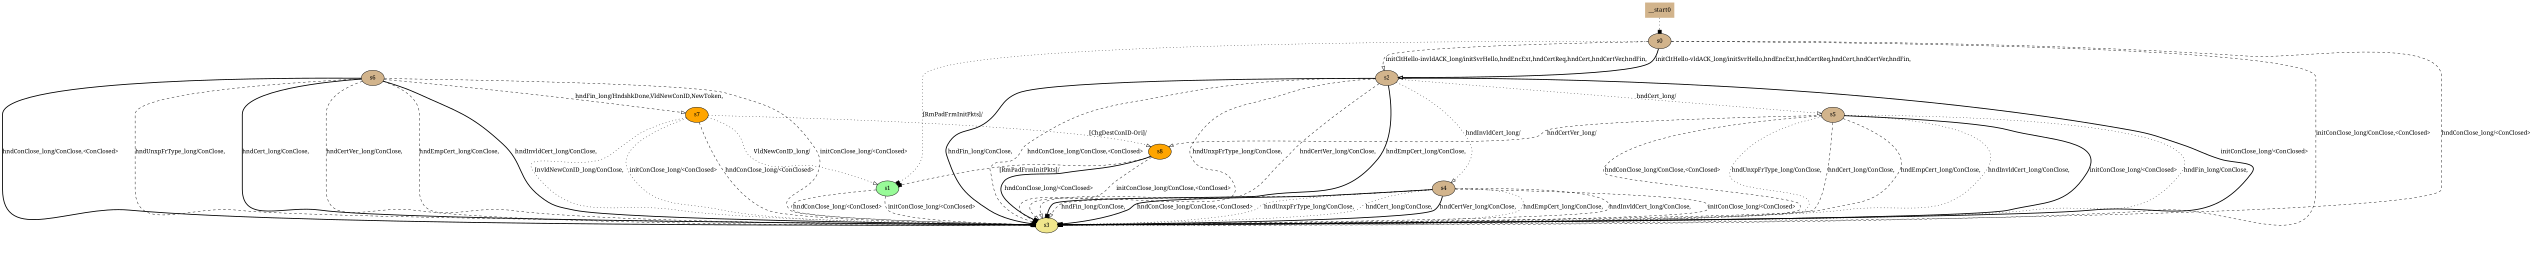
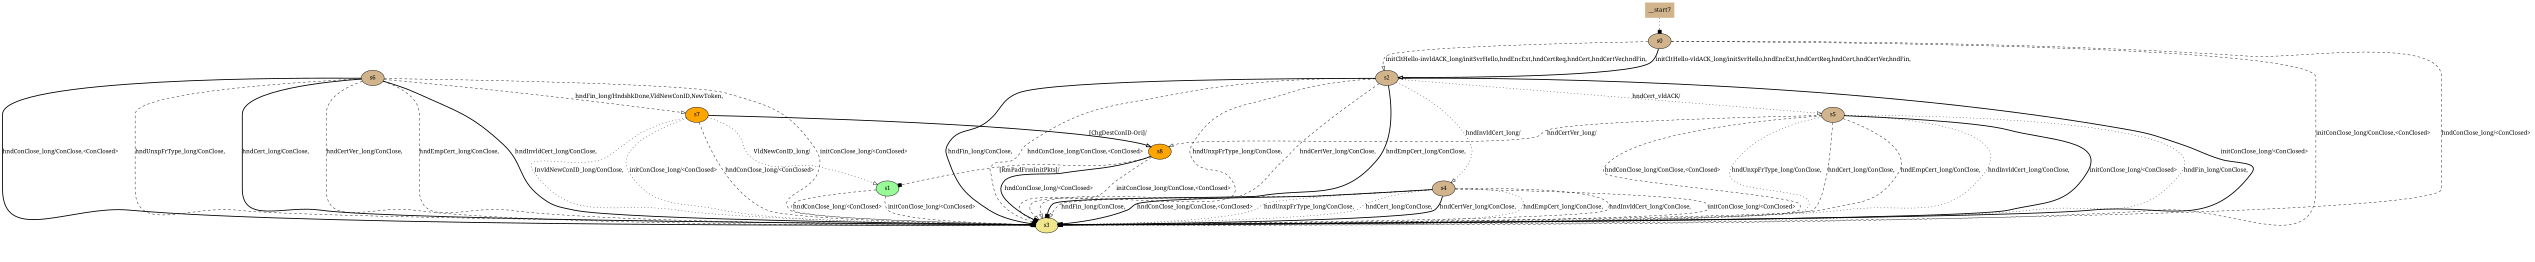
node "__start0": label "__start0" -> "__start7"
edge "s0" -> "s1": removed, label "[RmPadFrmInitPkts]/"
edge "s2" -> "s5": label "hndCert_long/ " -> "hndCert_vldACK/ "
edge "s7" -> "s8": style dotted -> bold
